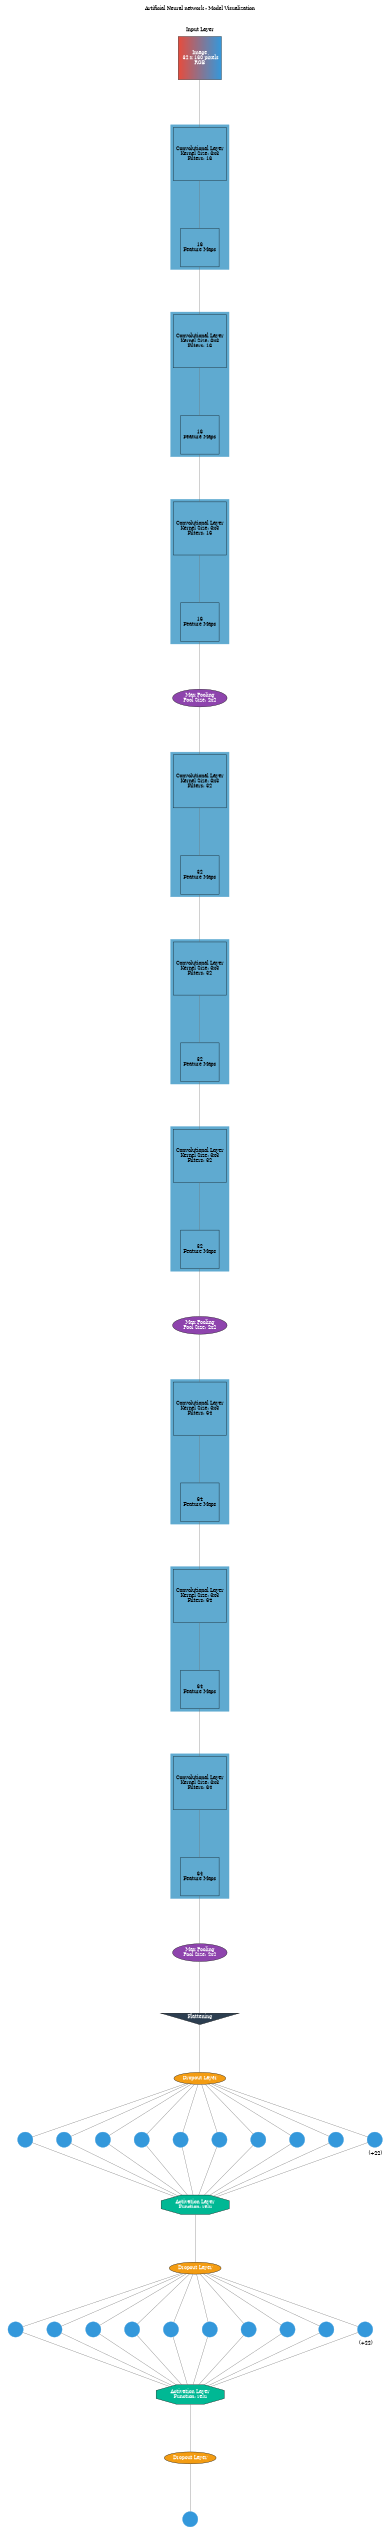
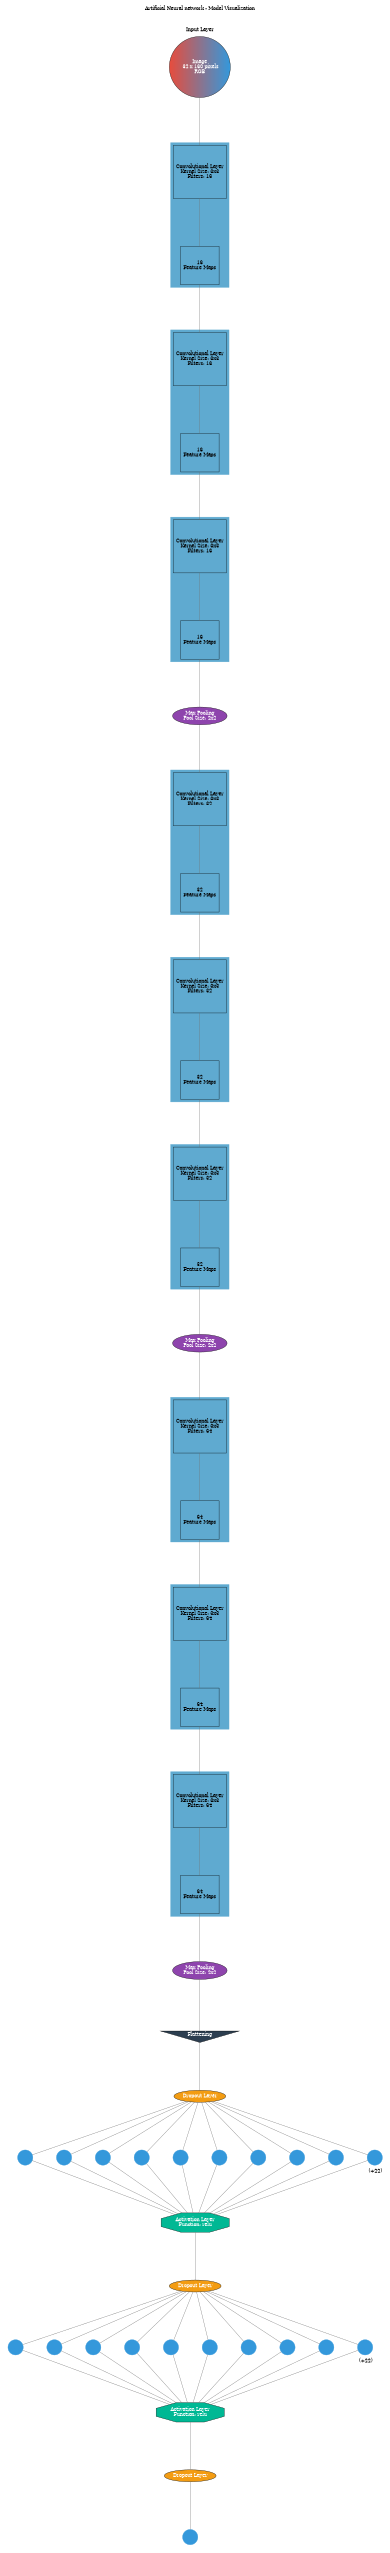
node "Image 32 x 160 pixels RGB": shape square -> circle
